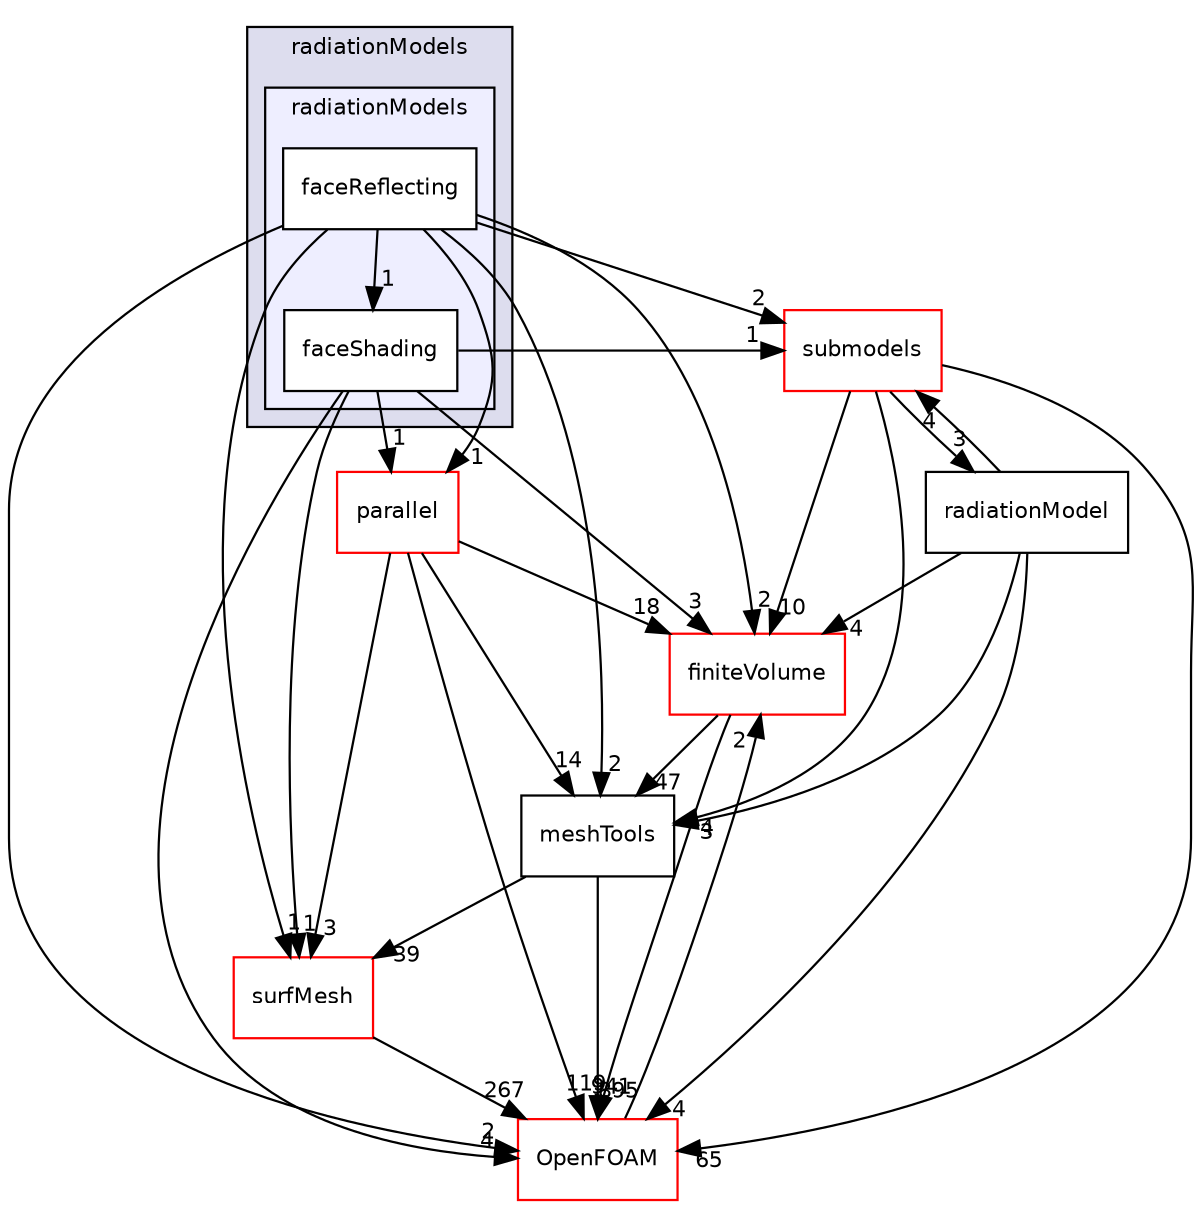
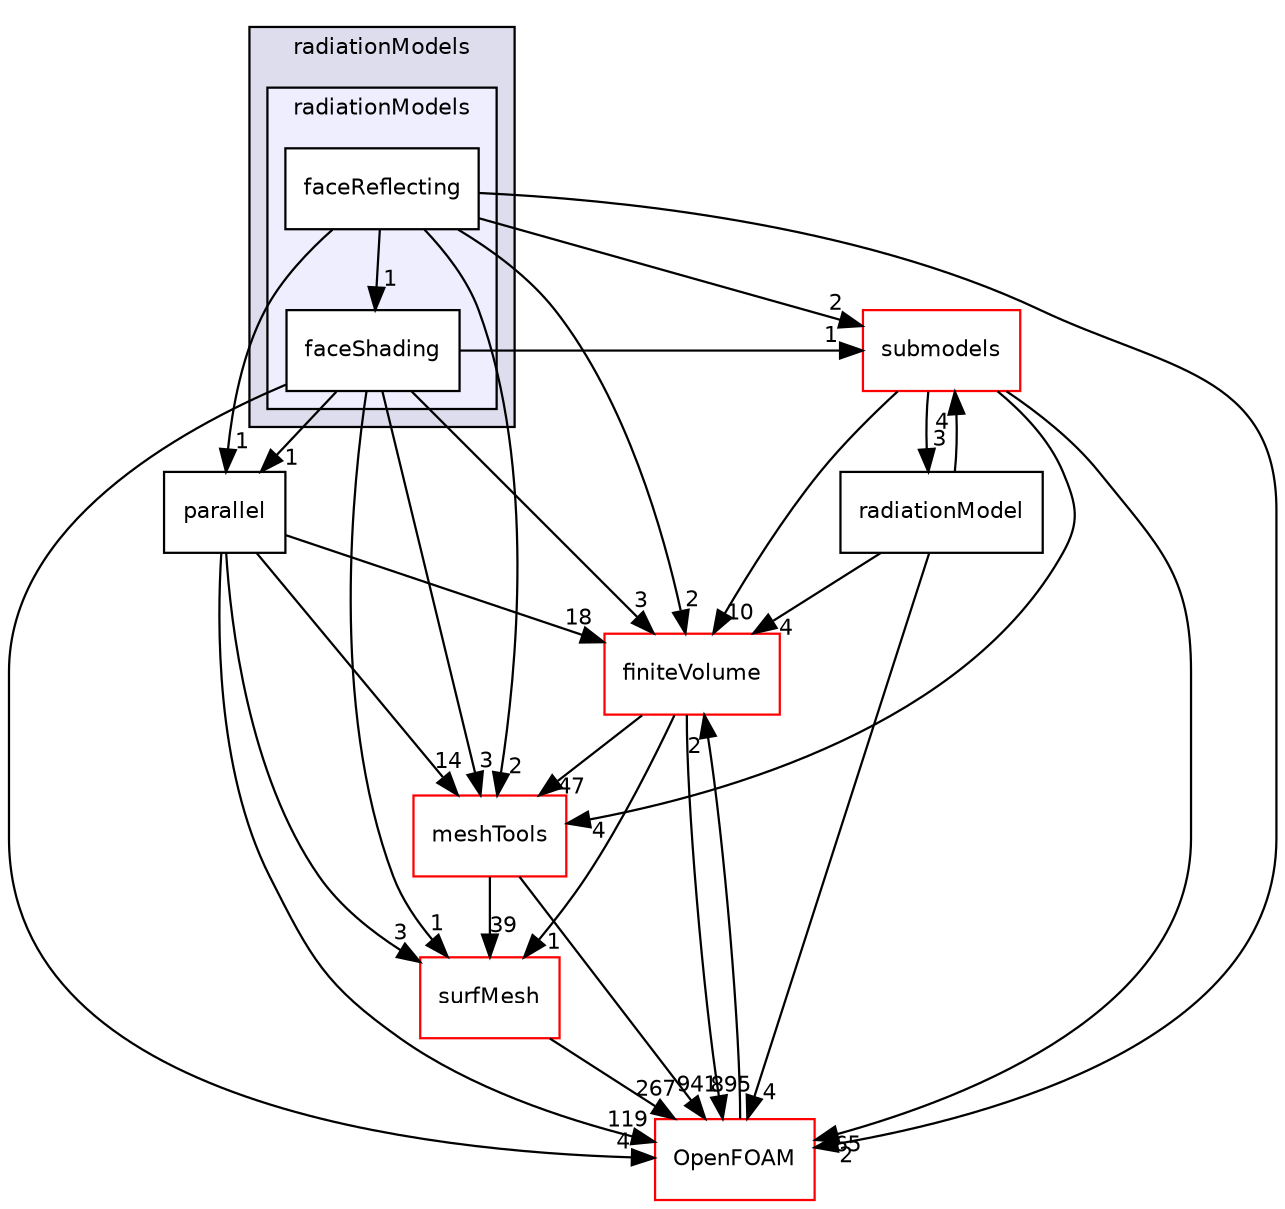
node "parallel": color red -> black
edge "faceReflecting" -> "surfMesh": now "finiteVolume" -> "surfMesh"
edge "radiationModel" -> "meshTools": now "faceShading" -> "meshTools"
node "meshTools": color black -> red
